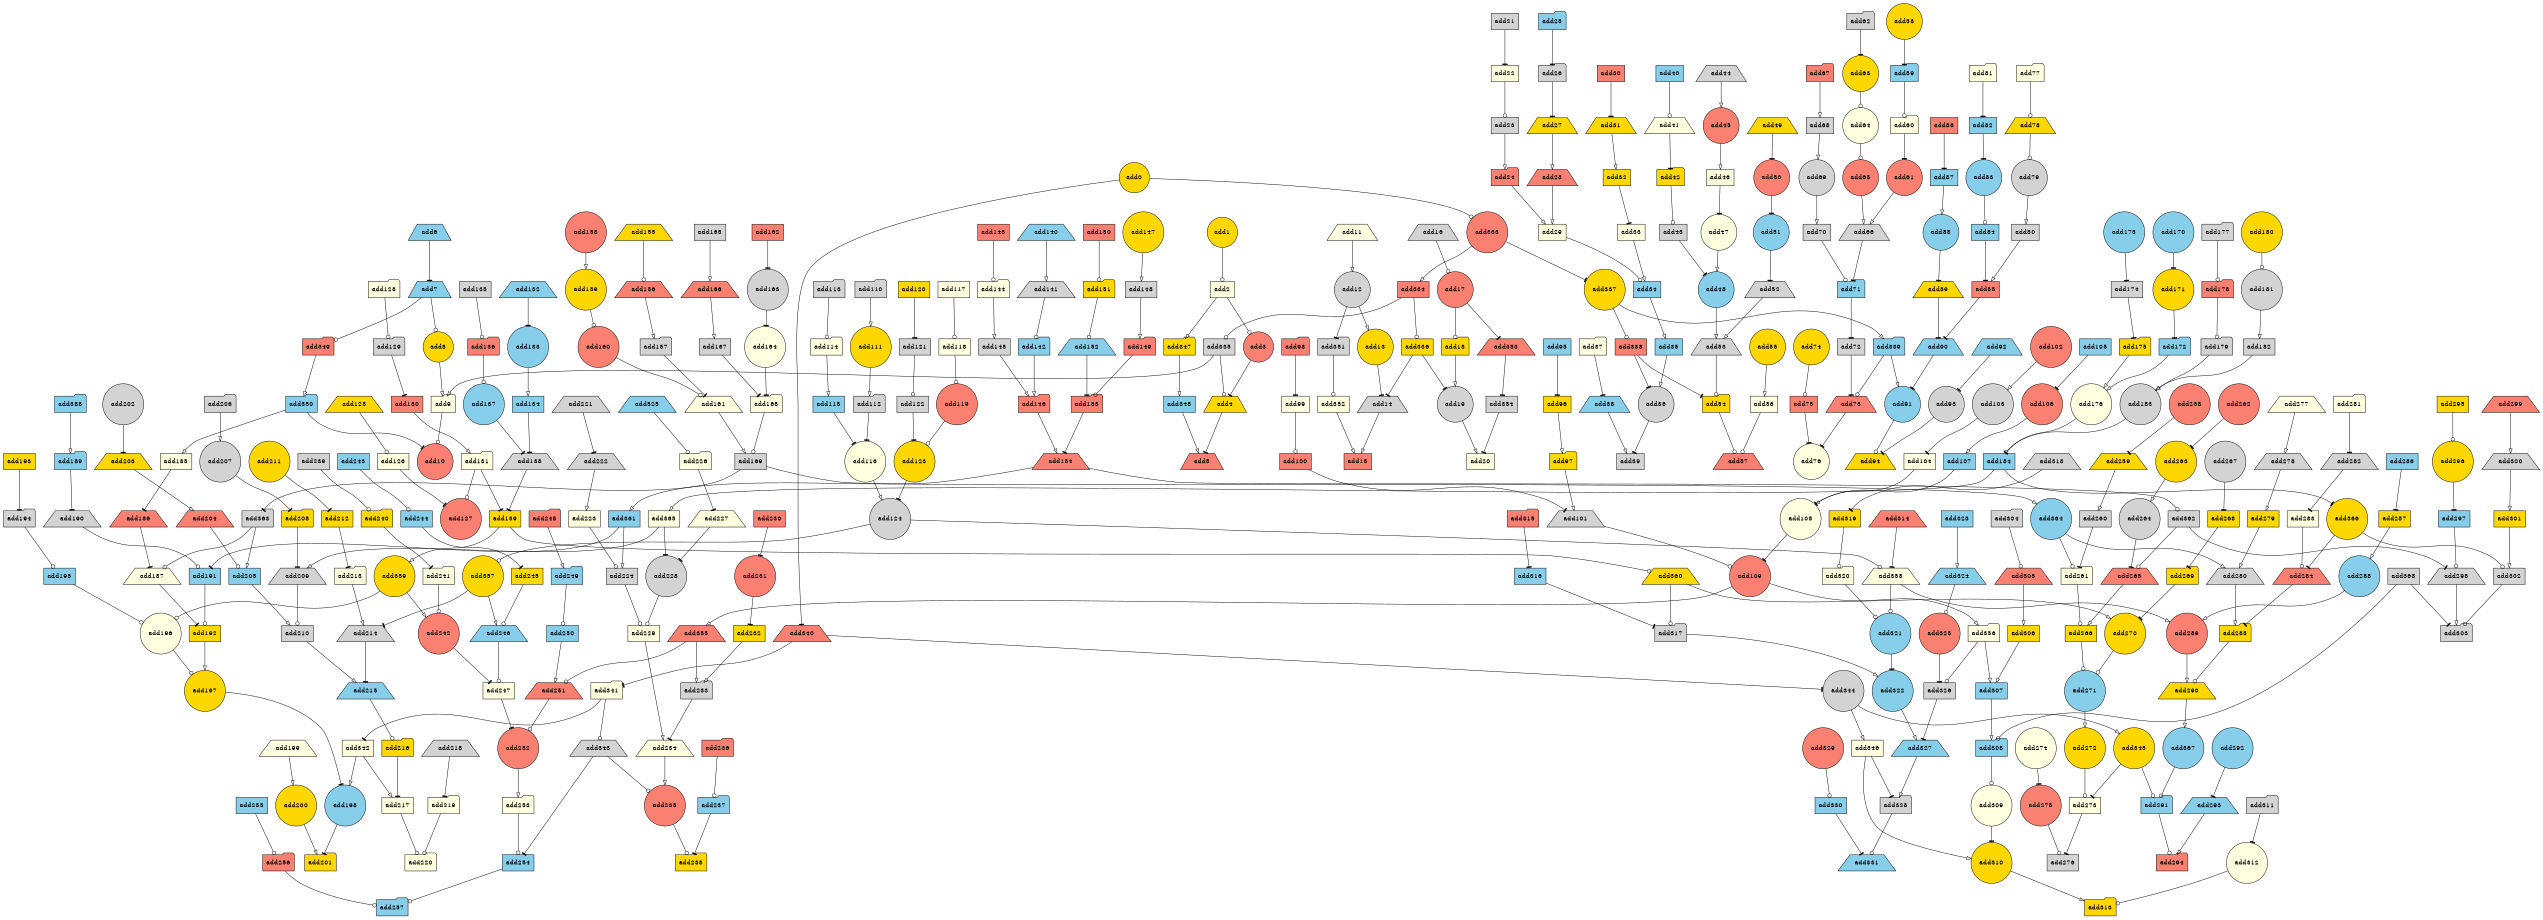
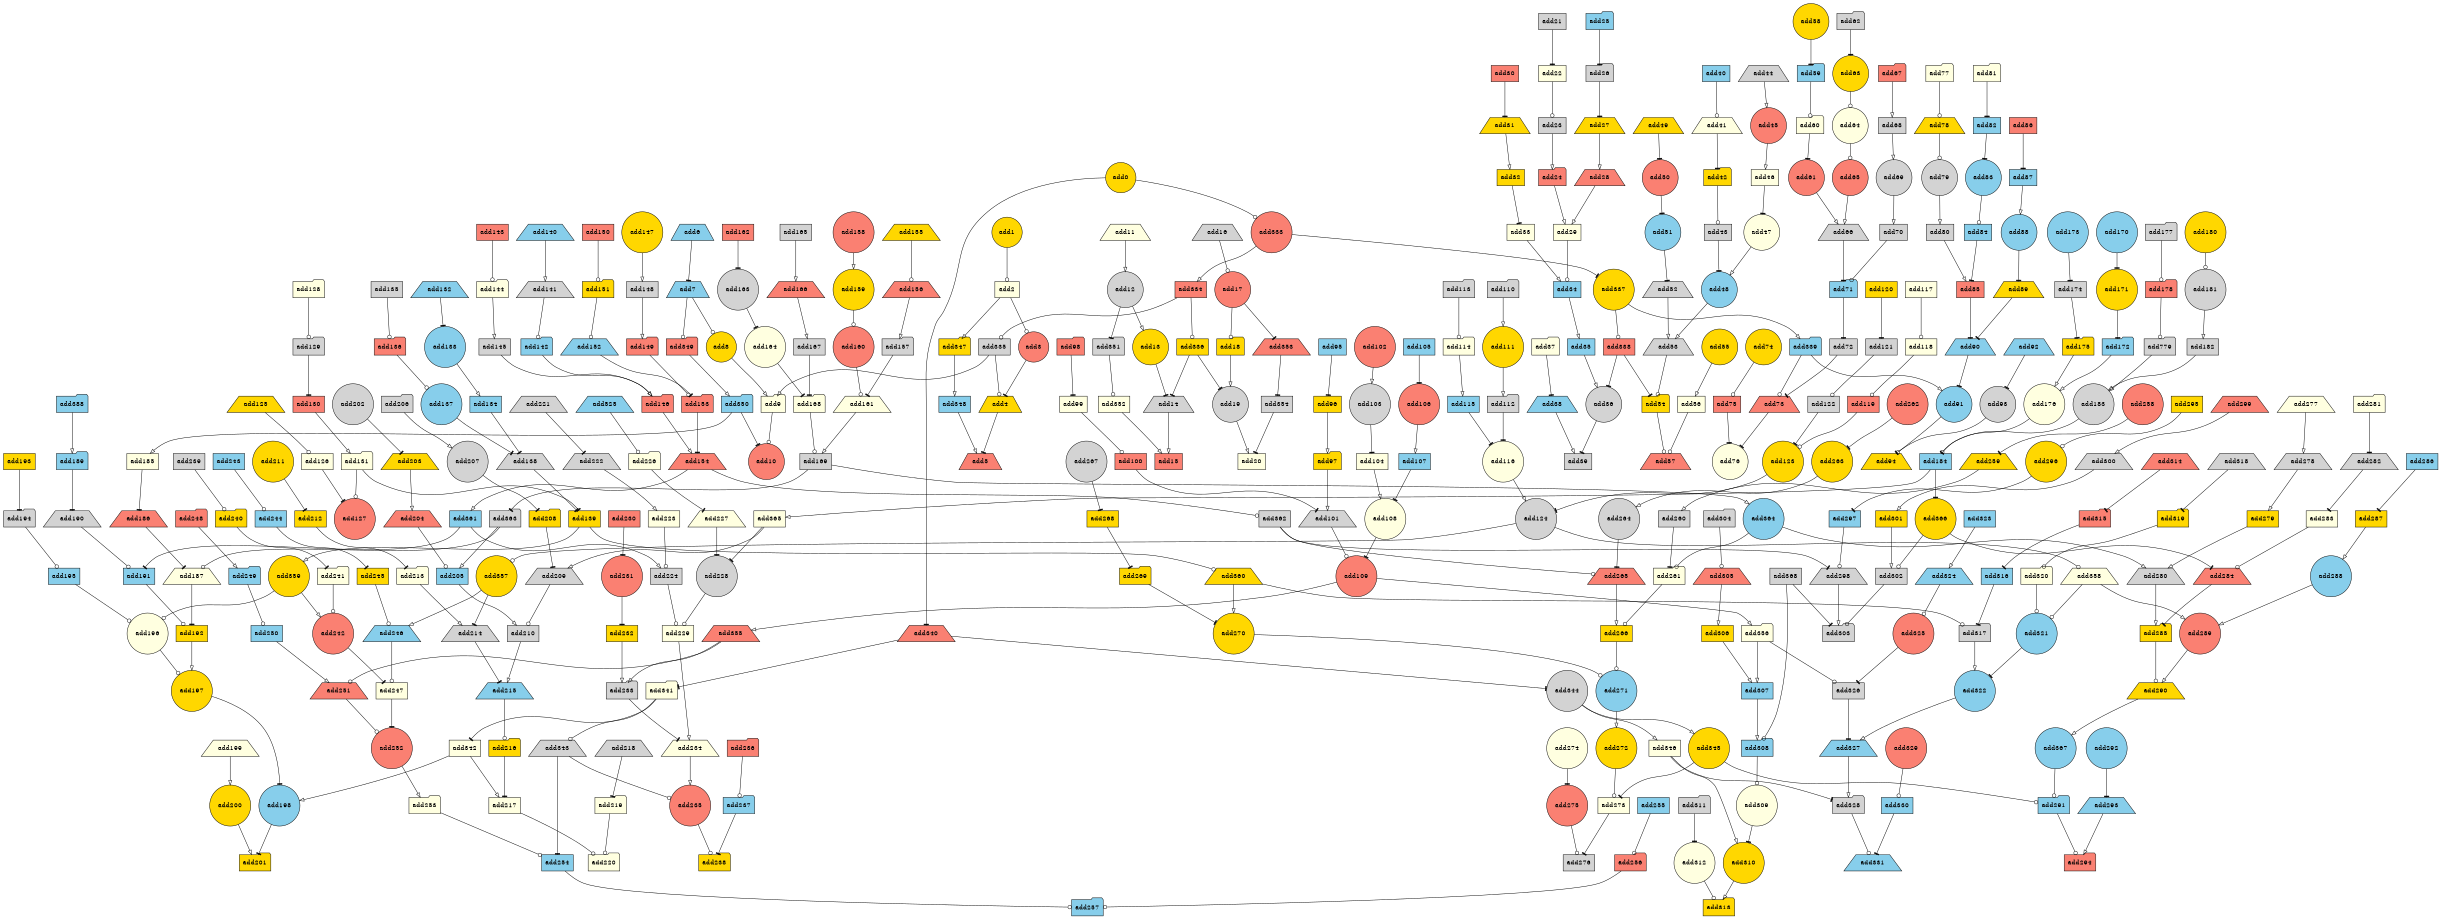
node "add179": label "add179" -> "add779"
node "add119": shape circle -> box
edge "add314" -> "add358": now "add314" -> "add315"
